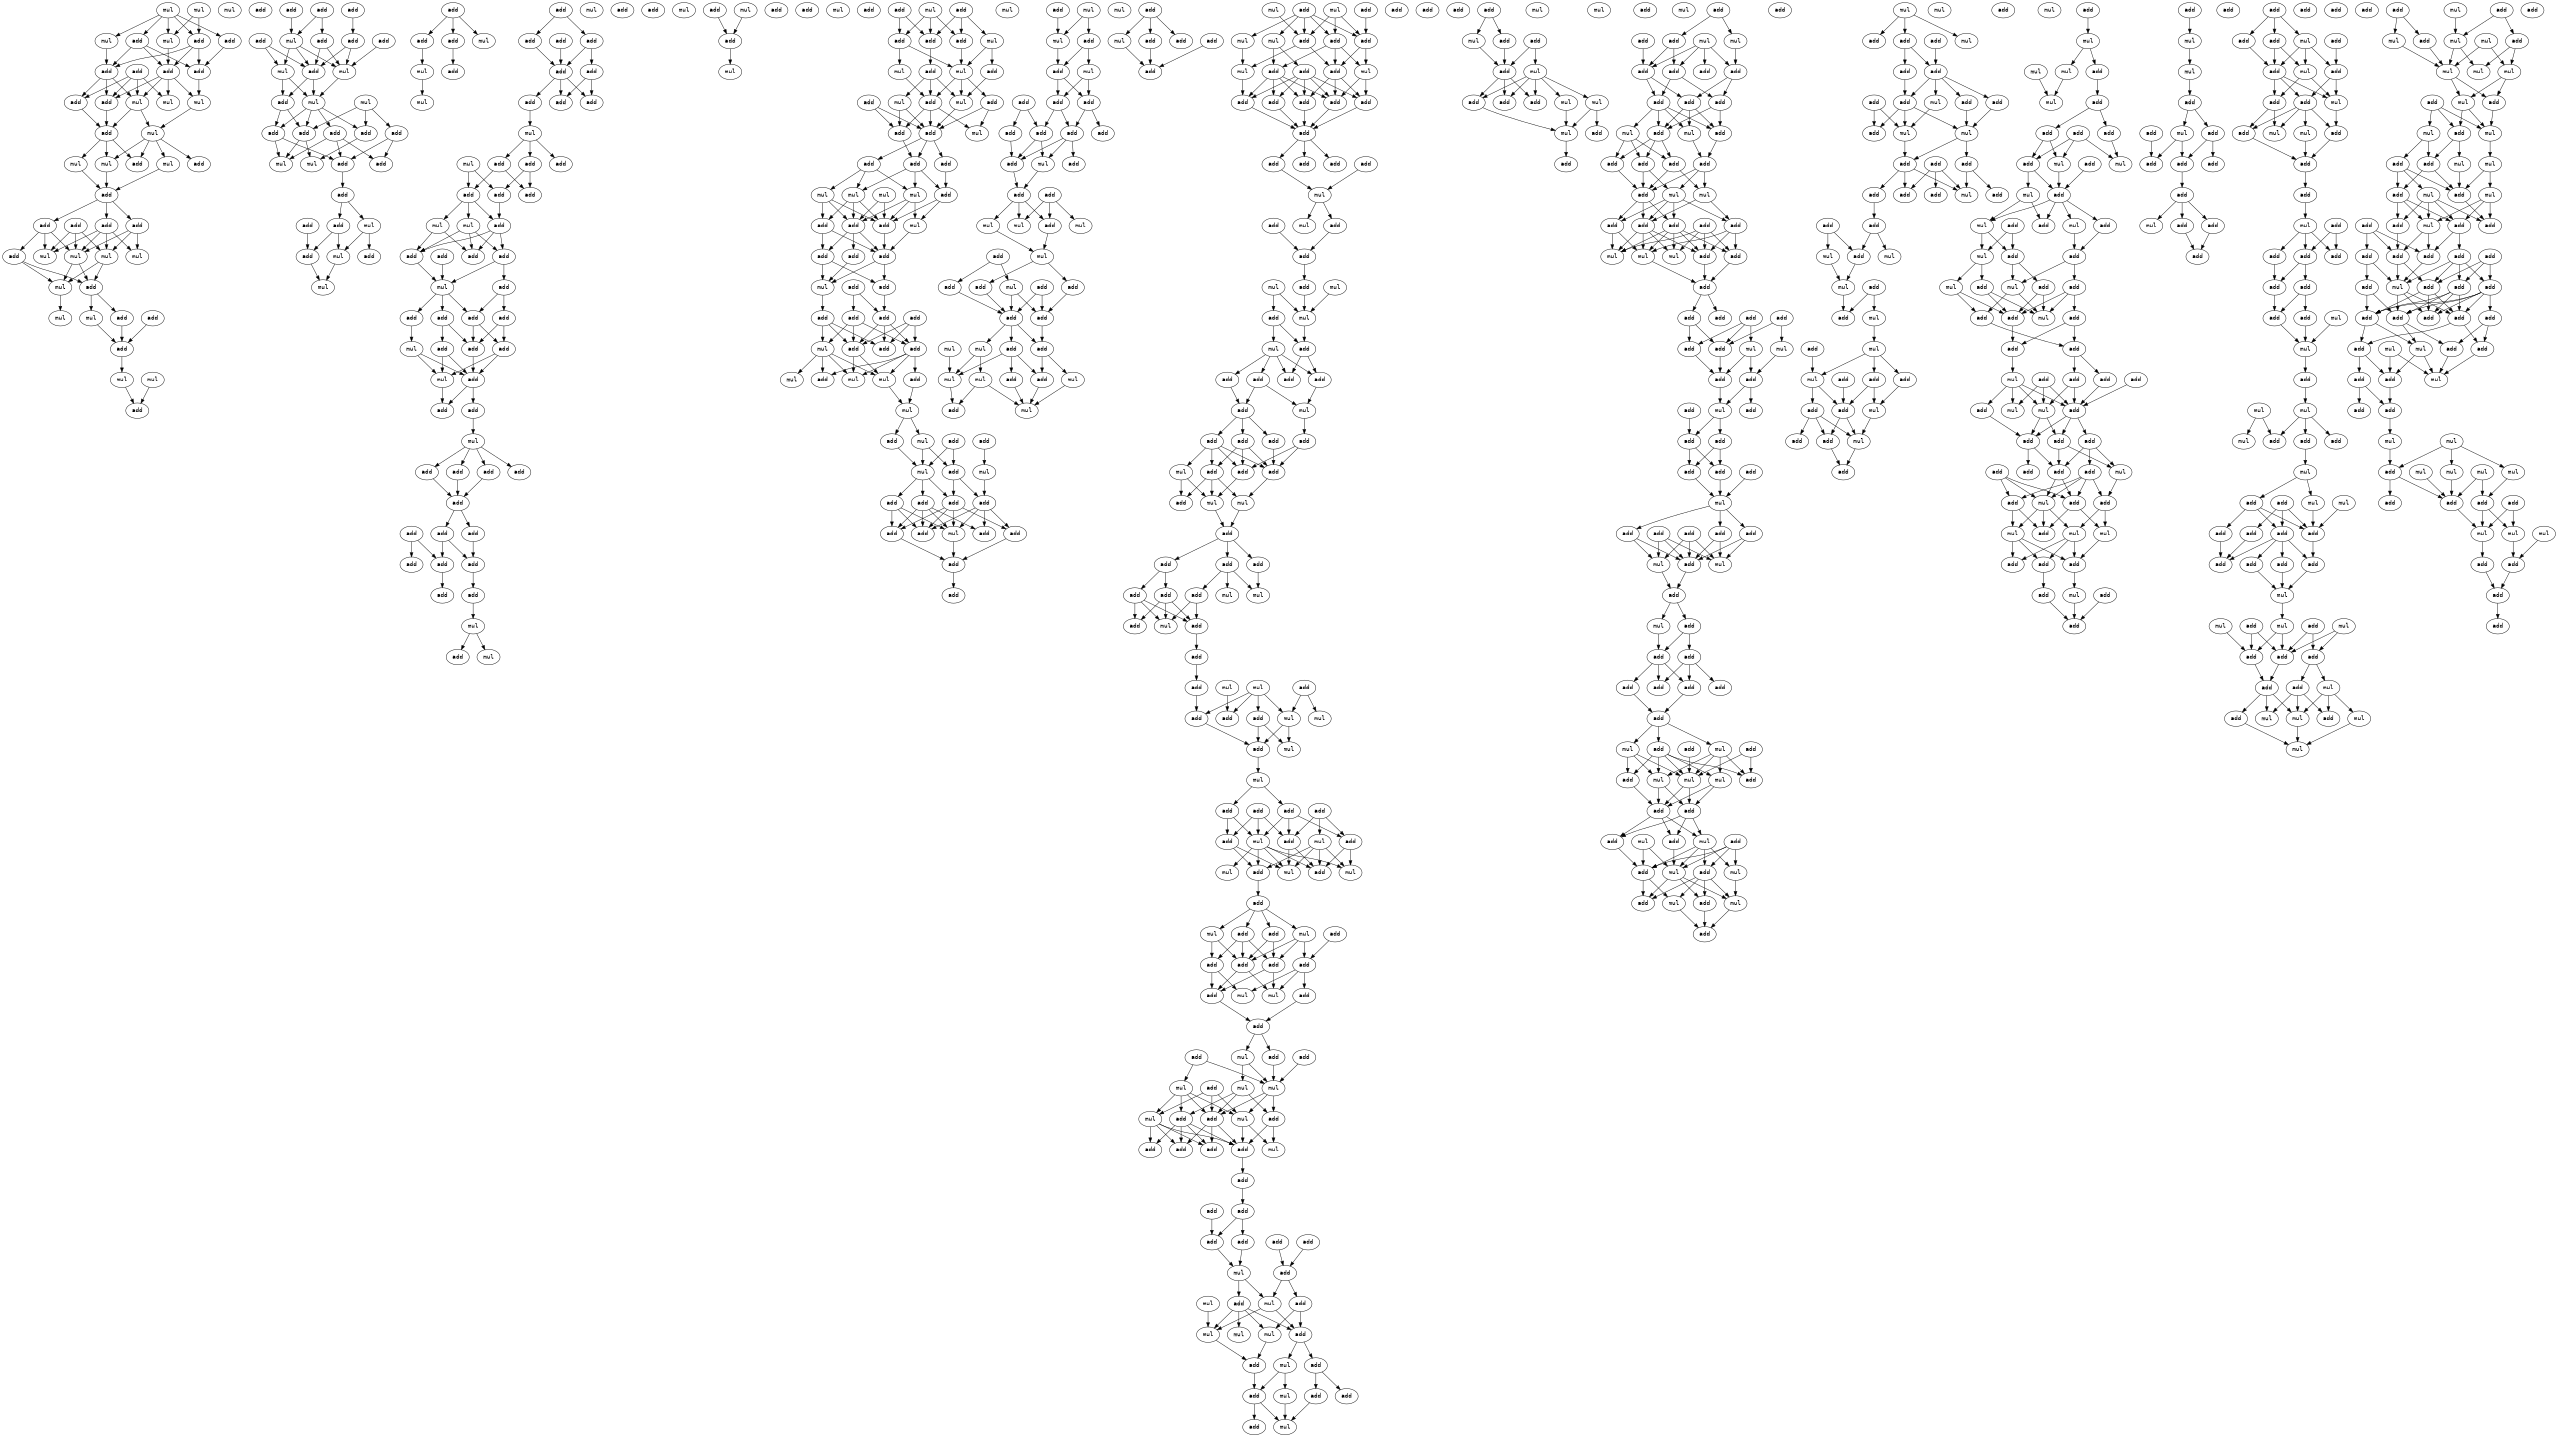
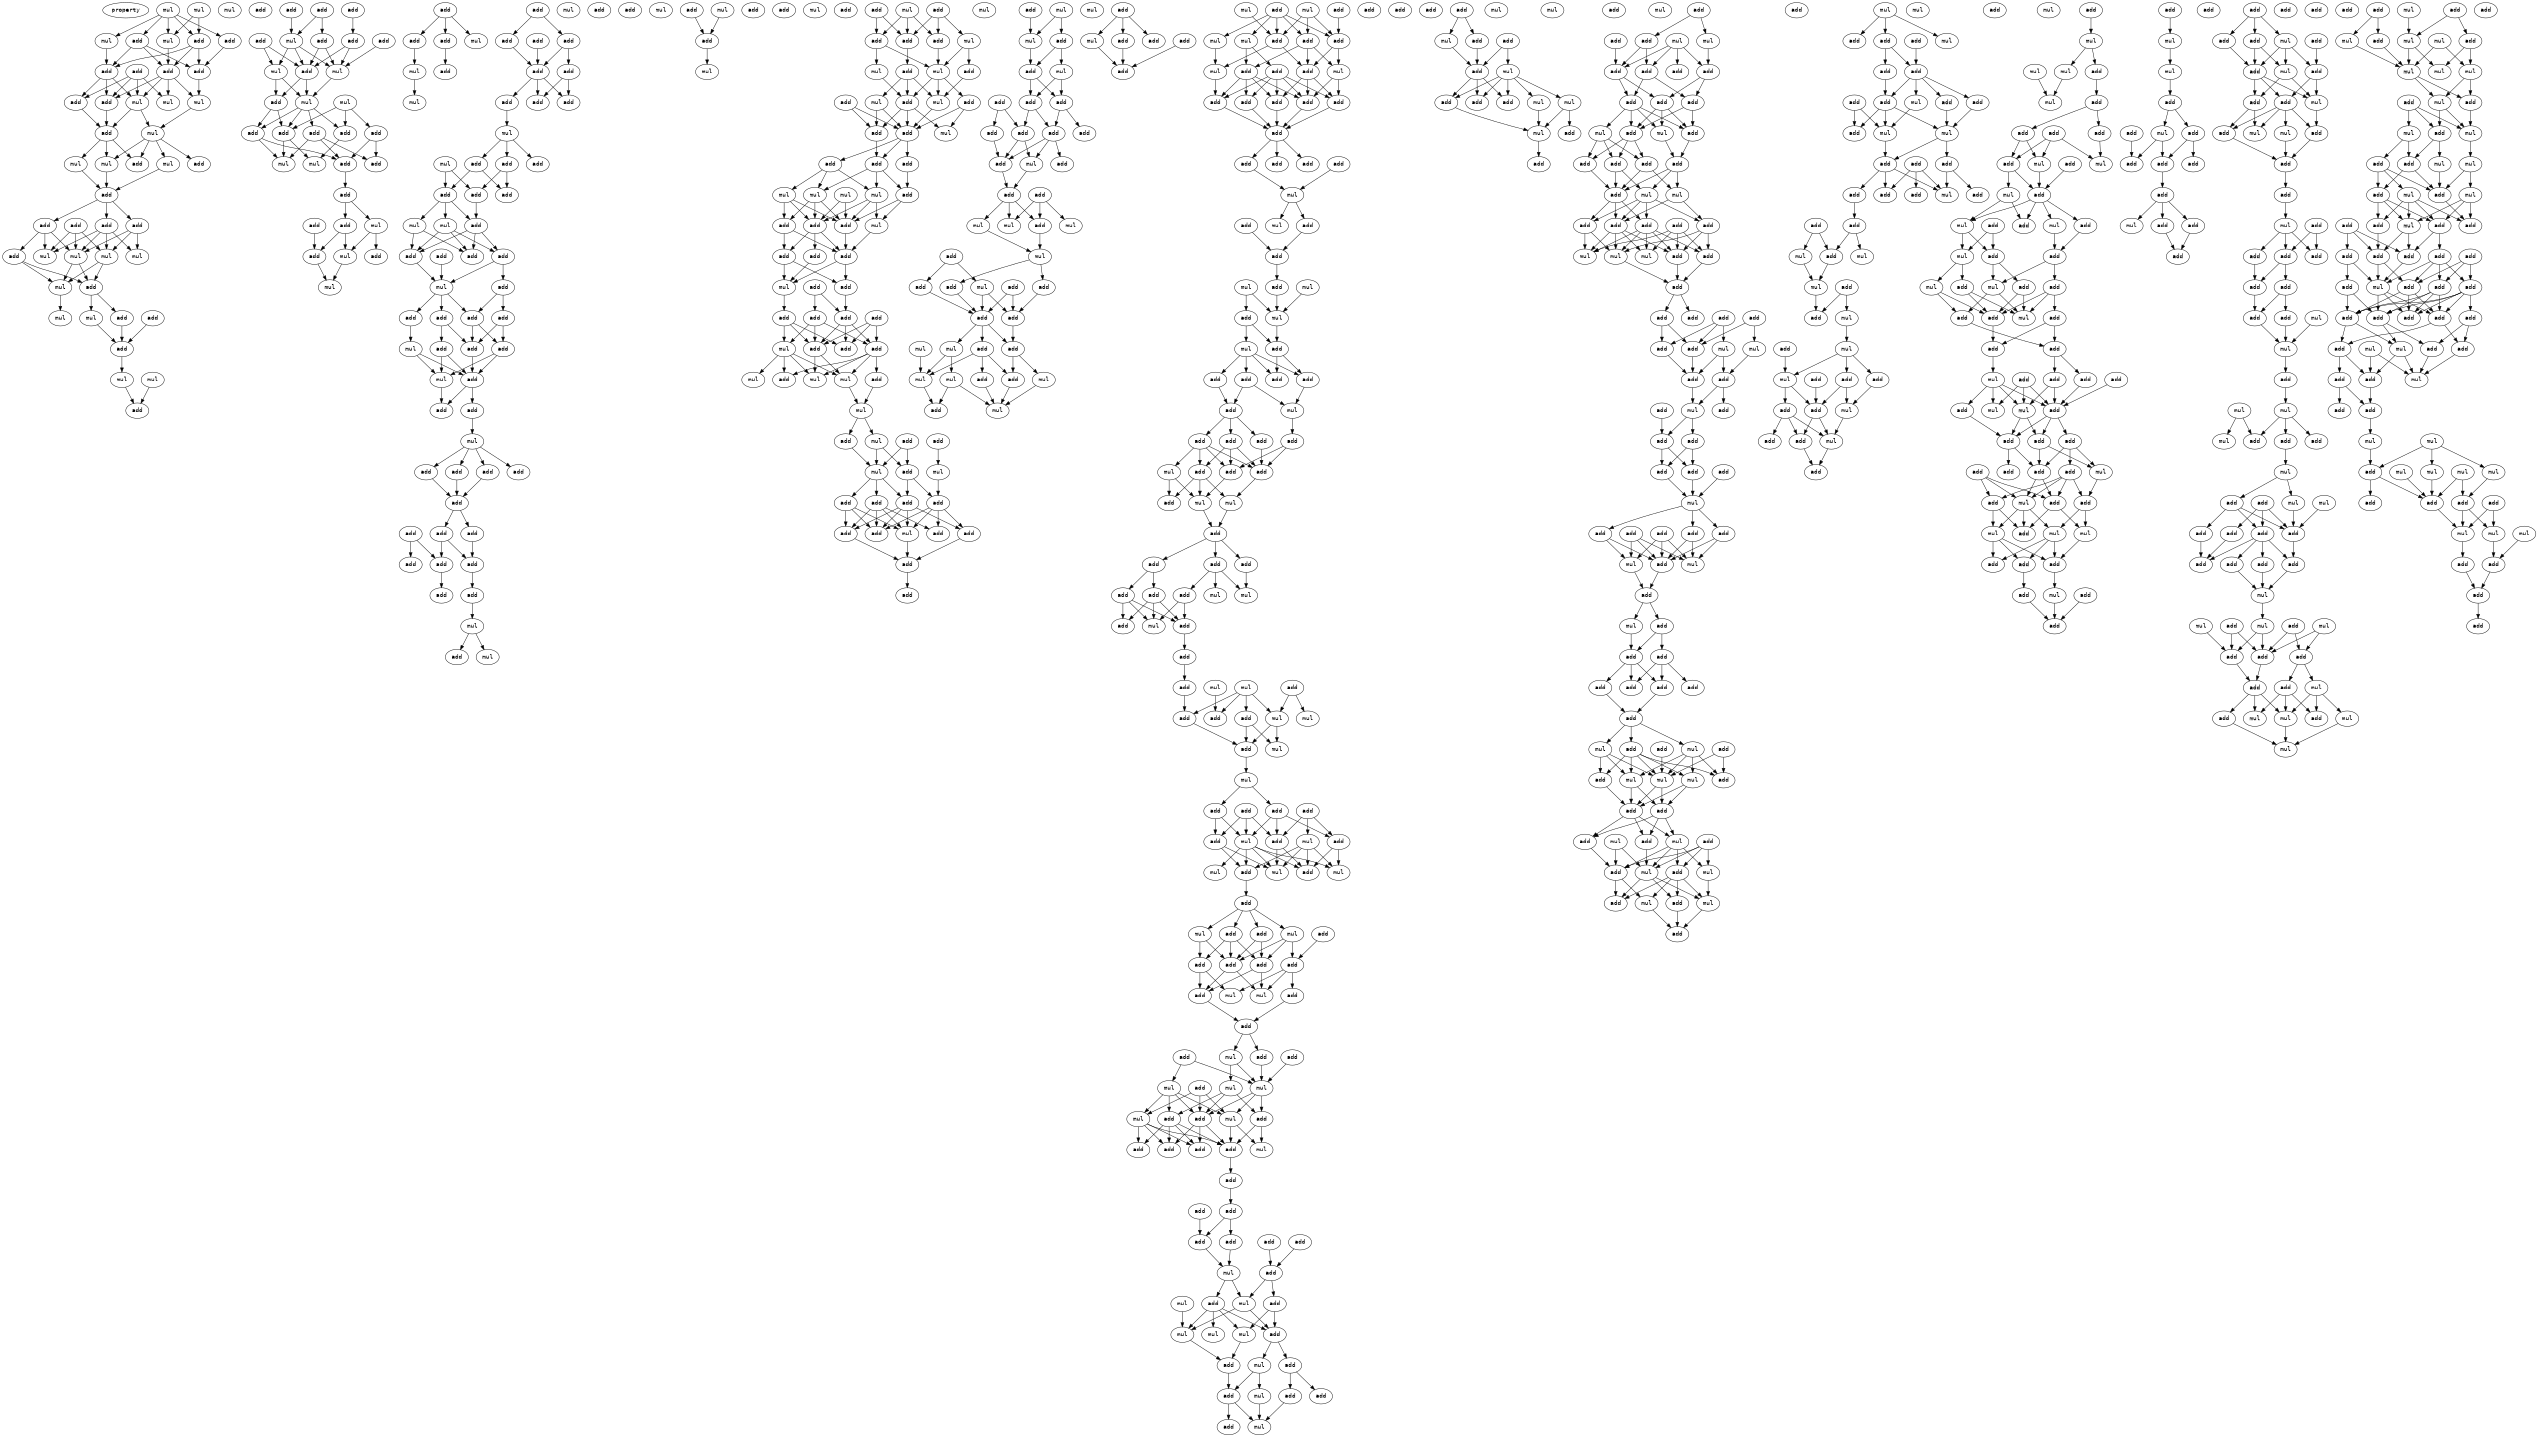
node "property": added
